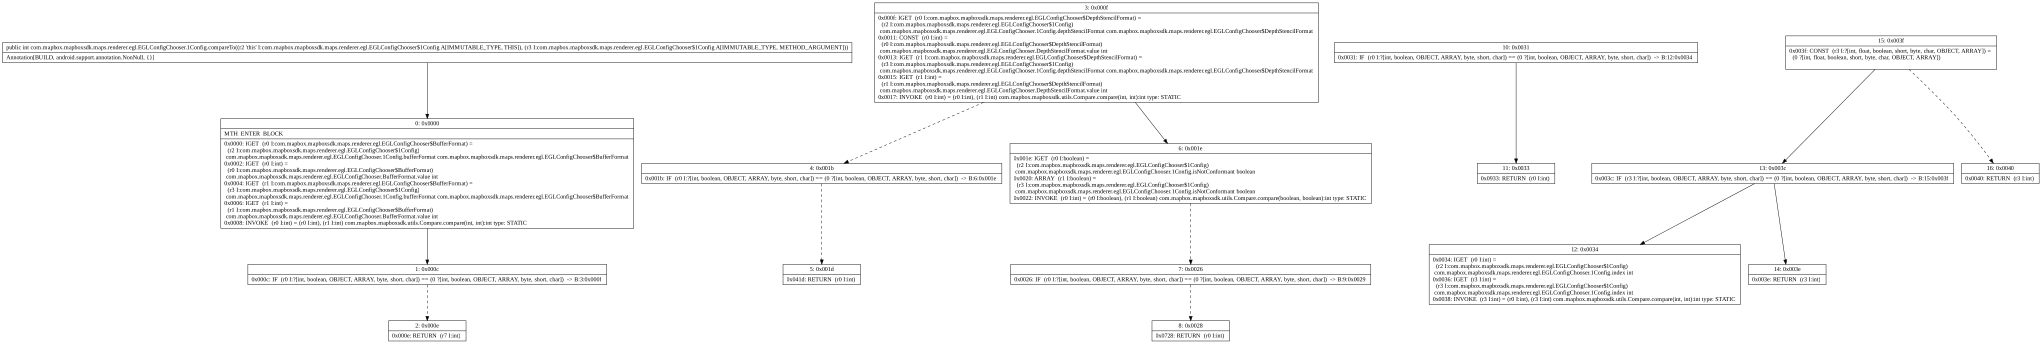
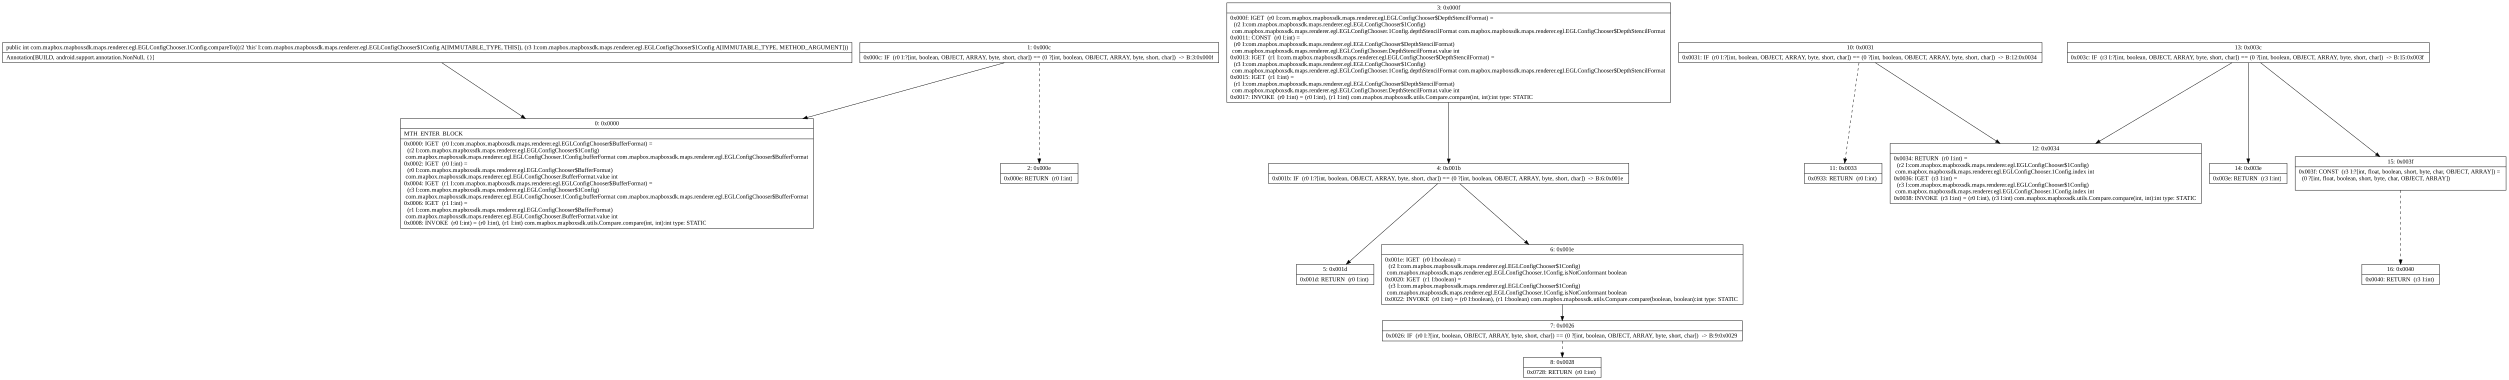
edge "10: 0x0031" -> "12: 0x0034": added
edge "10: 0x0031" -> "11: 0x0033": style solid -> dashed
edge "15: 0x003f" -> "13: 0x003c": reversed
edge "3: 0x000f" -> "6: 0x001e": now "4: 0x001b" -> "6: 0x001e"
edge "3: 0x000f" -> "4: 0x001b": style dashed -> solid
node "6: 0x001e": text "0x0020: ARRAY  (r1 I:boolean) =" -> "0x0020: IGET  (r1 I:boolean) ="
edge "4: 0x001b" -> "5: 0x001d": style dashed -> solid
edge "6: 0x001e" -> "7: 0x0026": style dashed -> solid
edge "0: 0x0000" -> "1: 0x000c": reversed
node "12: 0x0034": text "0x0034: IGET  (r0 I:int) =" -> "0x0034: RETURN  (r0 I:int) ="
node "5: 0x001d": text "0x041d: RETURN  (r0 I:int)" -> "0x001d: RETURN  (r0 I:int)"
node "2: 0x000e": text "0x000e: RETURN  (r7 I:int)" -> "0x000e: RETURN  (r0 I:int)"
